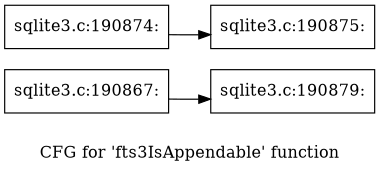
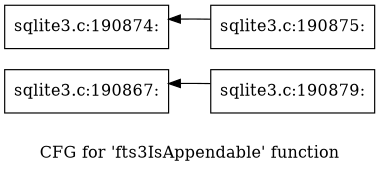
edge "sqlite3.c:190874:" -> "sqlite3.c:190875:": reversed
edge "sqlite3.c:190867:" -> "sqlite3.c:190879:": reversed
